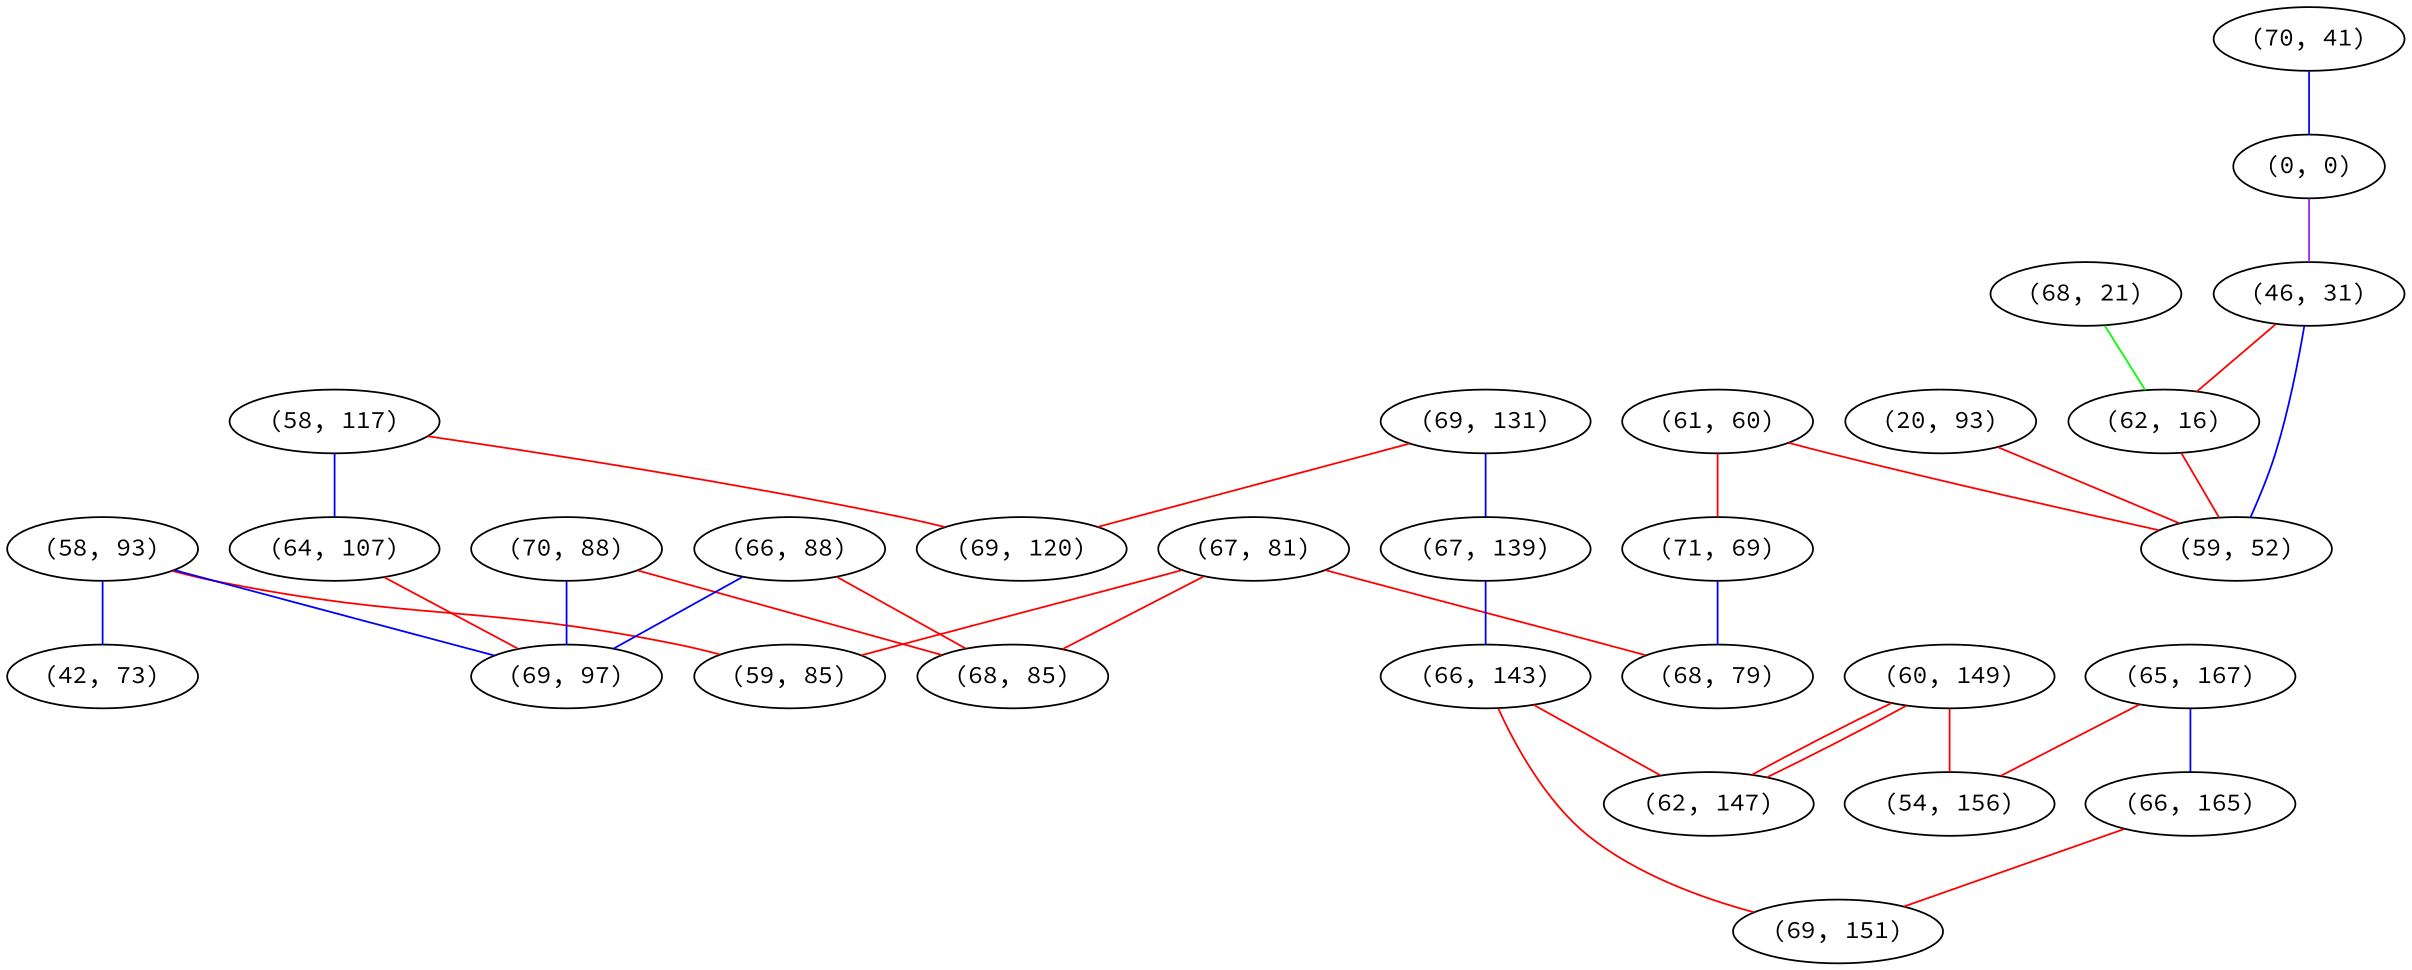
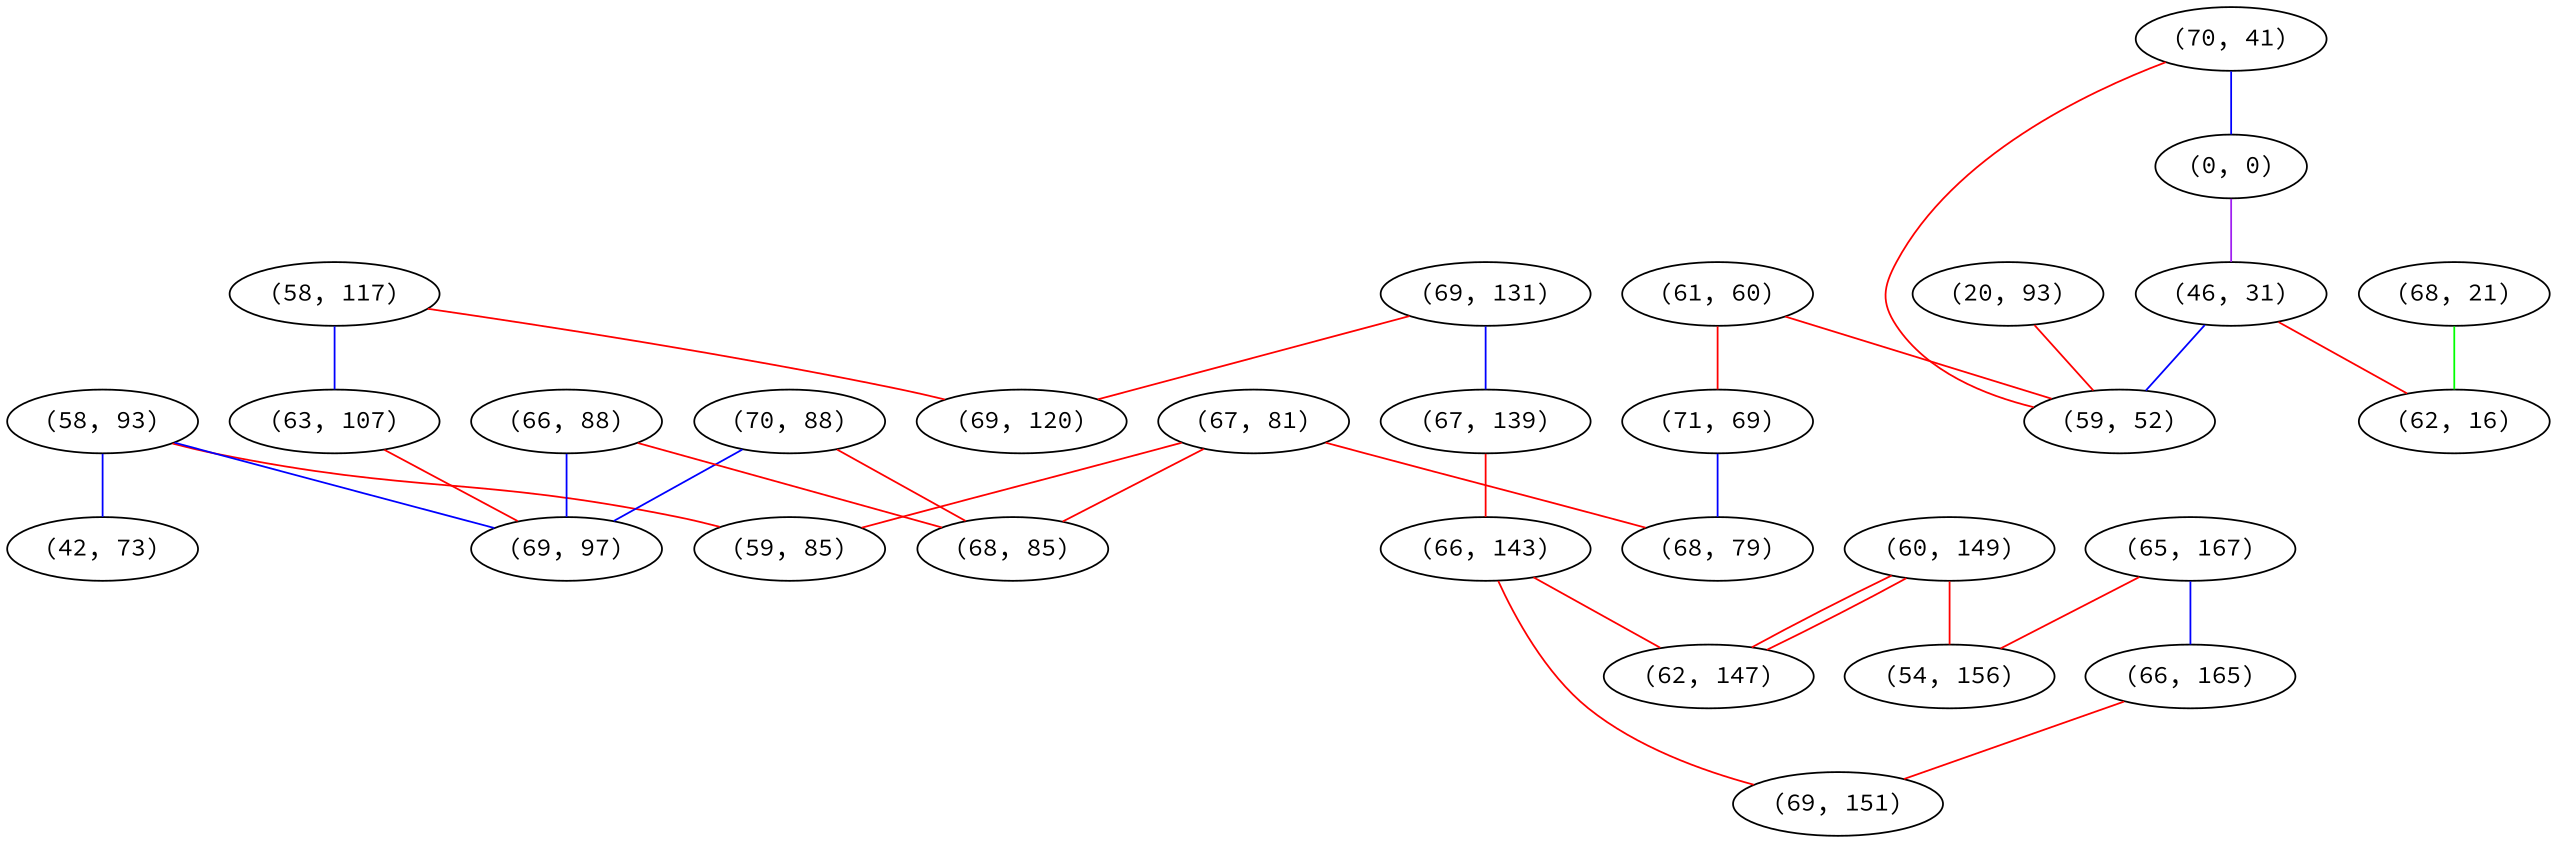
edge "(62, 16)" -- "(59, 52)": now "(70, 41)" -- "(59, 52)"
node "(64, 107)": label "(64, 107)" -> "(63, 107)"
edge "(67, 139)" -- "(66, 143)": color blue -> red
